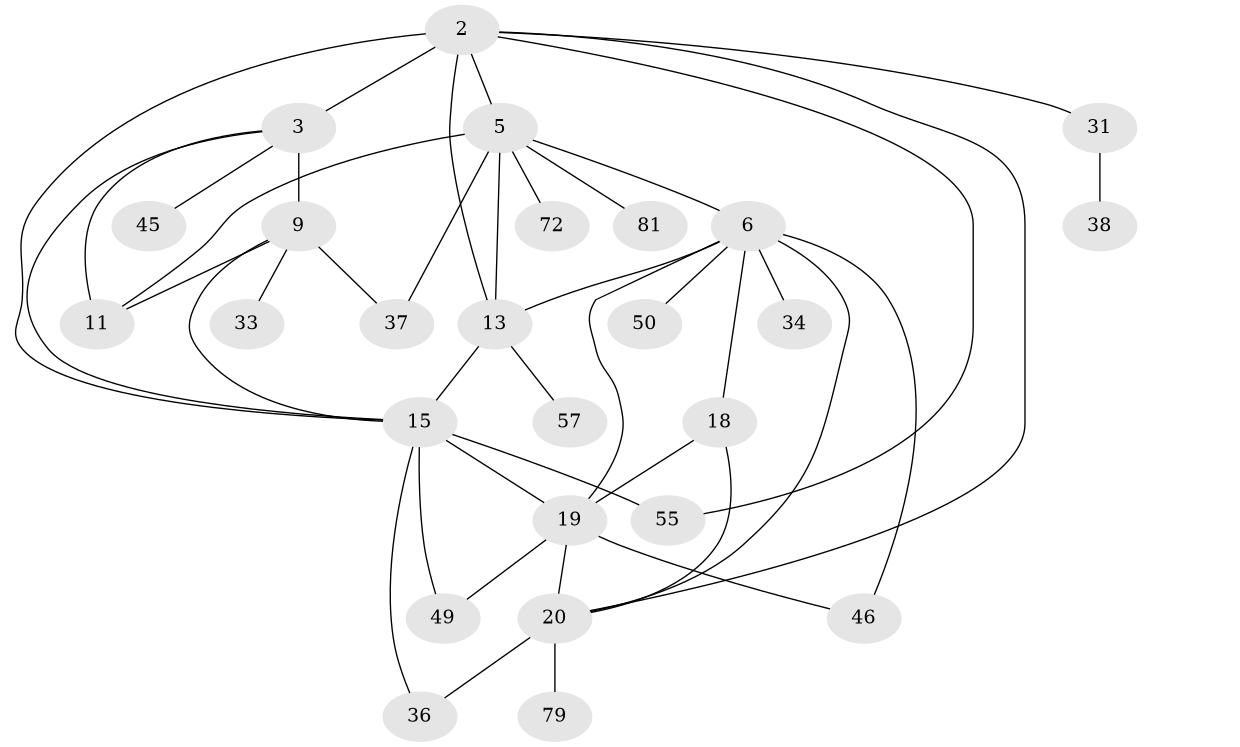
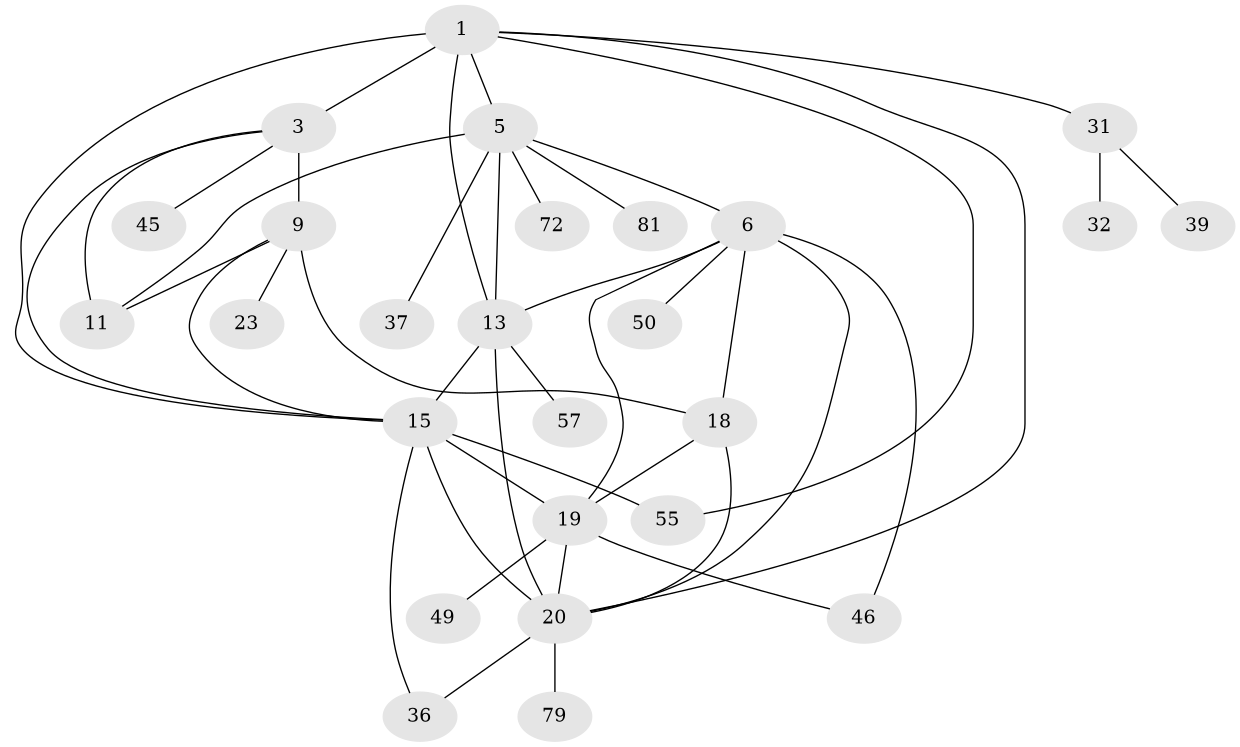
node "2": label "2" -> "1"
node "38": label "38" -> "32"
node "39": added
edge "9" -- "37": now "9" -- "18"
node "33": label "33" -> "23"
node "34": removed
edge "13" -- "20": added
edge "15" -- "49": now "15" -- "20"
